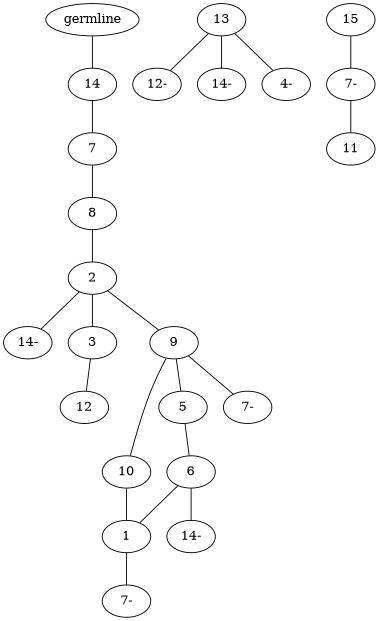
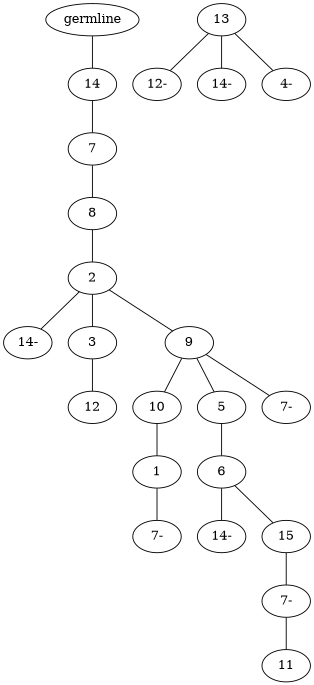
edge "6" -- "1": now "6" -- "15"
